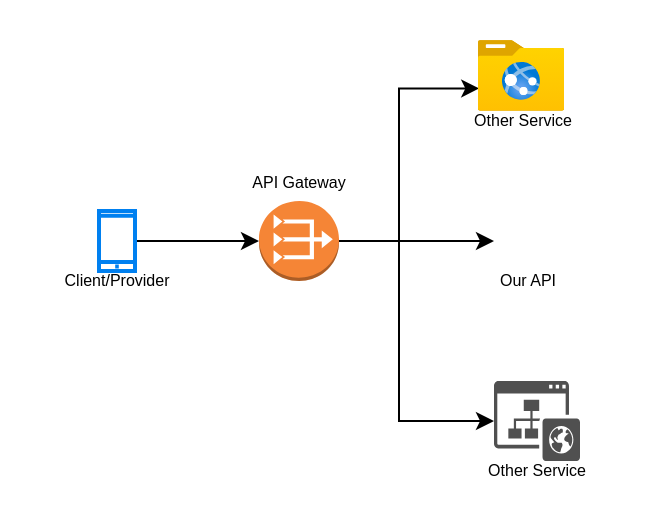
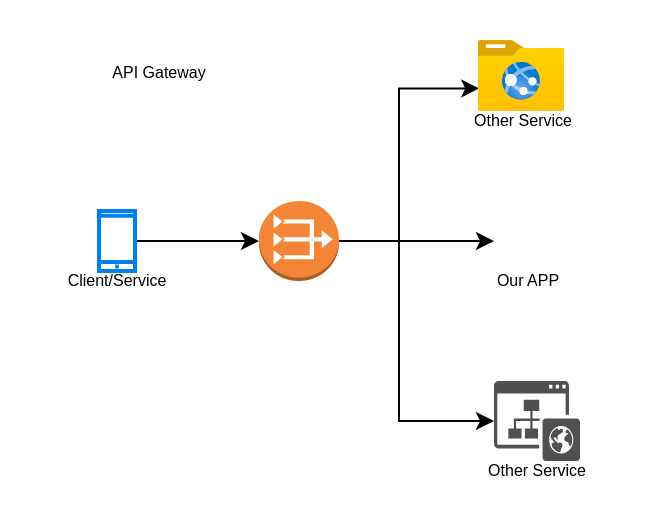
node "API Gateway": moved (299, 182) -> (159, 72)
node "Client/Provider": label "Client/Provider" -> "Client/Service"
node "Our API": label "Our API" -> "Our APP"
